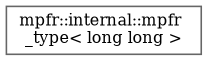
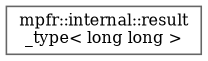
node "mpfr::internal::mpfr _type< long long >": label "mpfr::internal::mpfr _type< long long >" -> "mpfr::internal::result _type< long long >"
